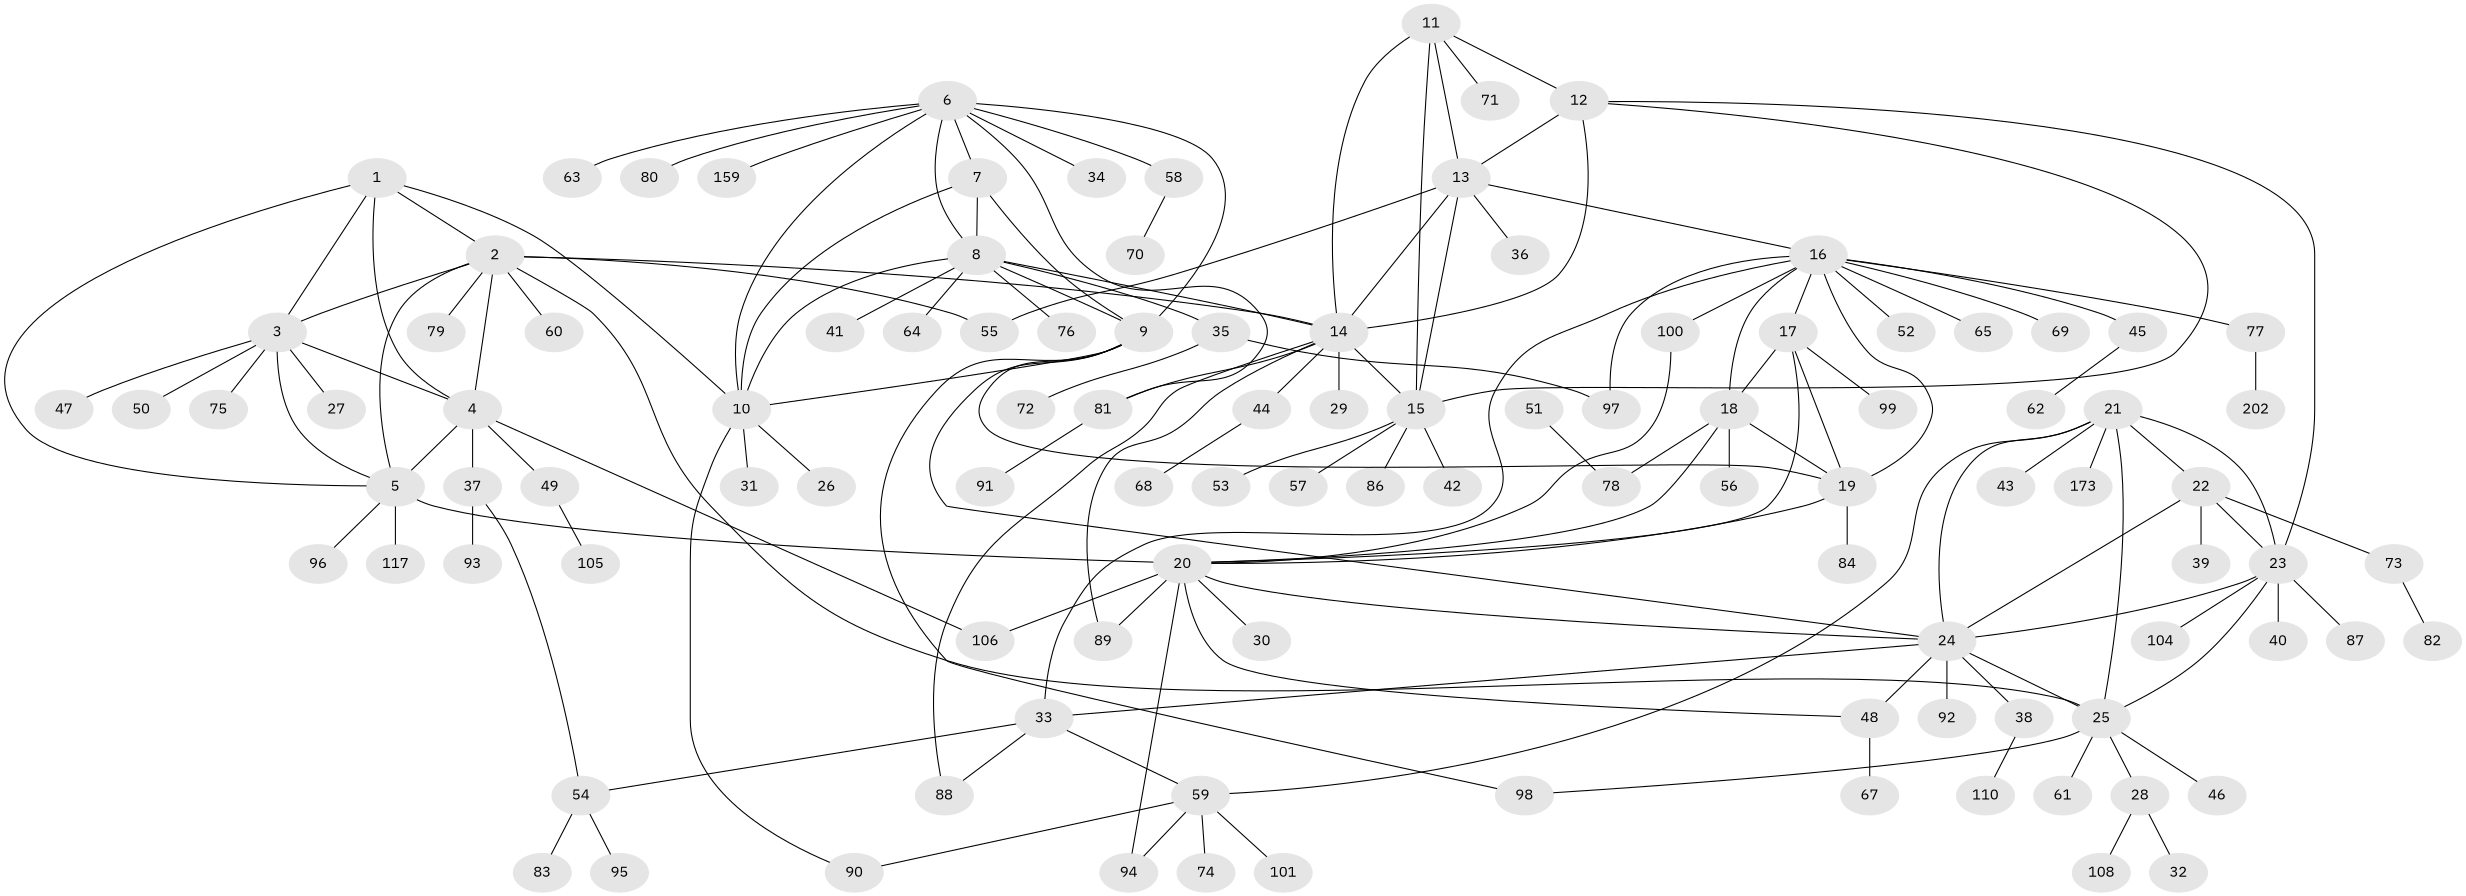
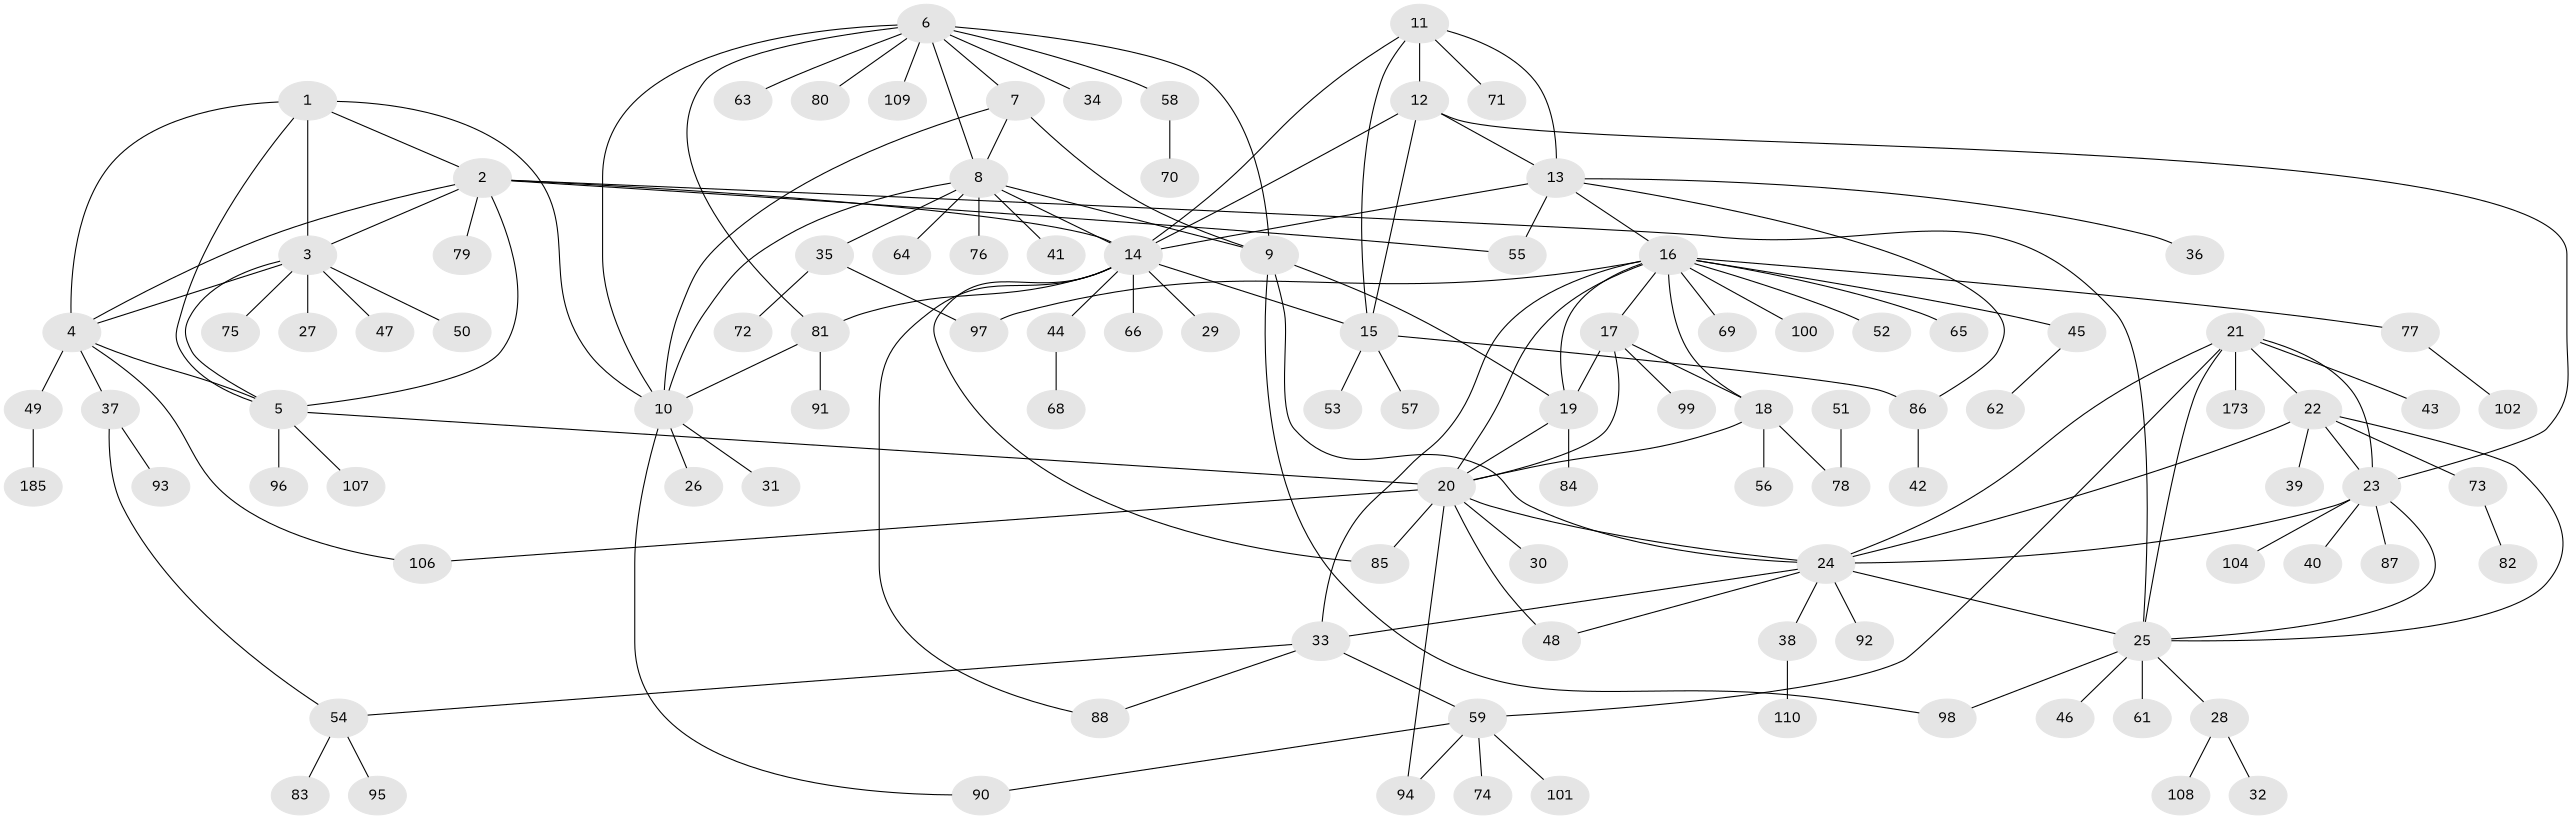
node "159": label "159" -> "109"
edge "13" -- "15": now "13" -- "86"
node "60": removed
node "66": added
edge "9" -- "10": now "81" -- "10"
node "202": label "202" -> "102"
edge "15" -- "42": now "86" -- "42"
edge "18" -- "19": removed
edge "100" -- "20": now "16" -- "20"
node "117": label "117" -> "107"
node "105": label "105" -> "185"
edge "22" -- "25": added
node "89": label "89" -> "85"
node "67": removed
